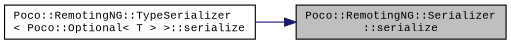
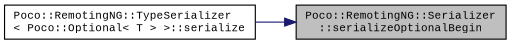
node "Poco::RemotingNG::Serializer ::serialize": label "Poco::RemotingNG::Serializer ::serialize" -> "Poco::RemotingNG::Serializer ::serializeOptionalBegin"
